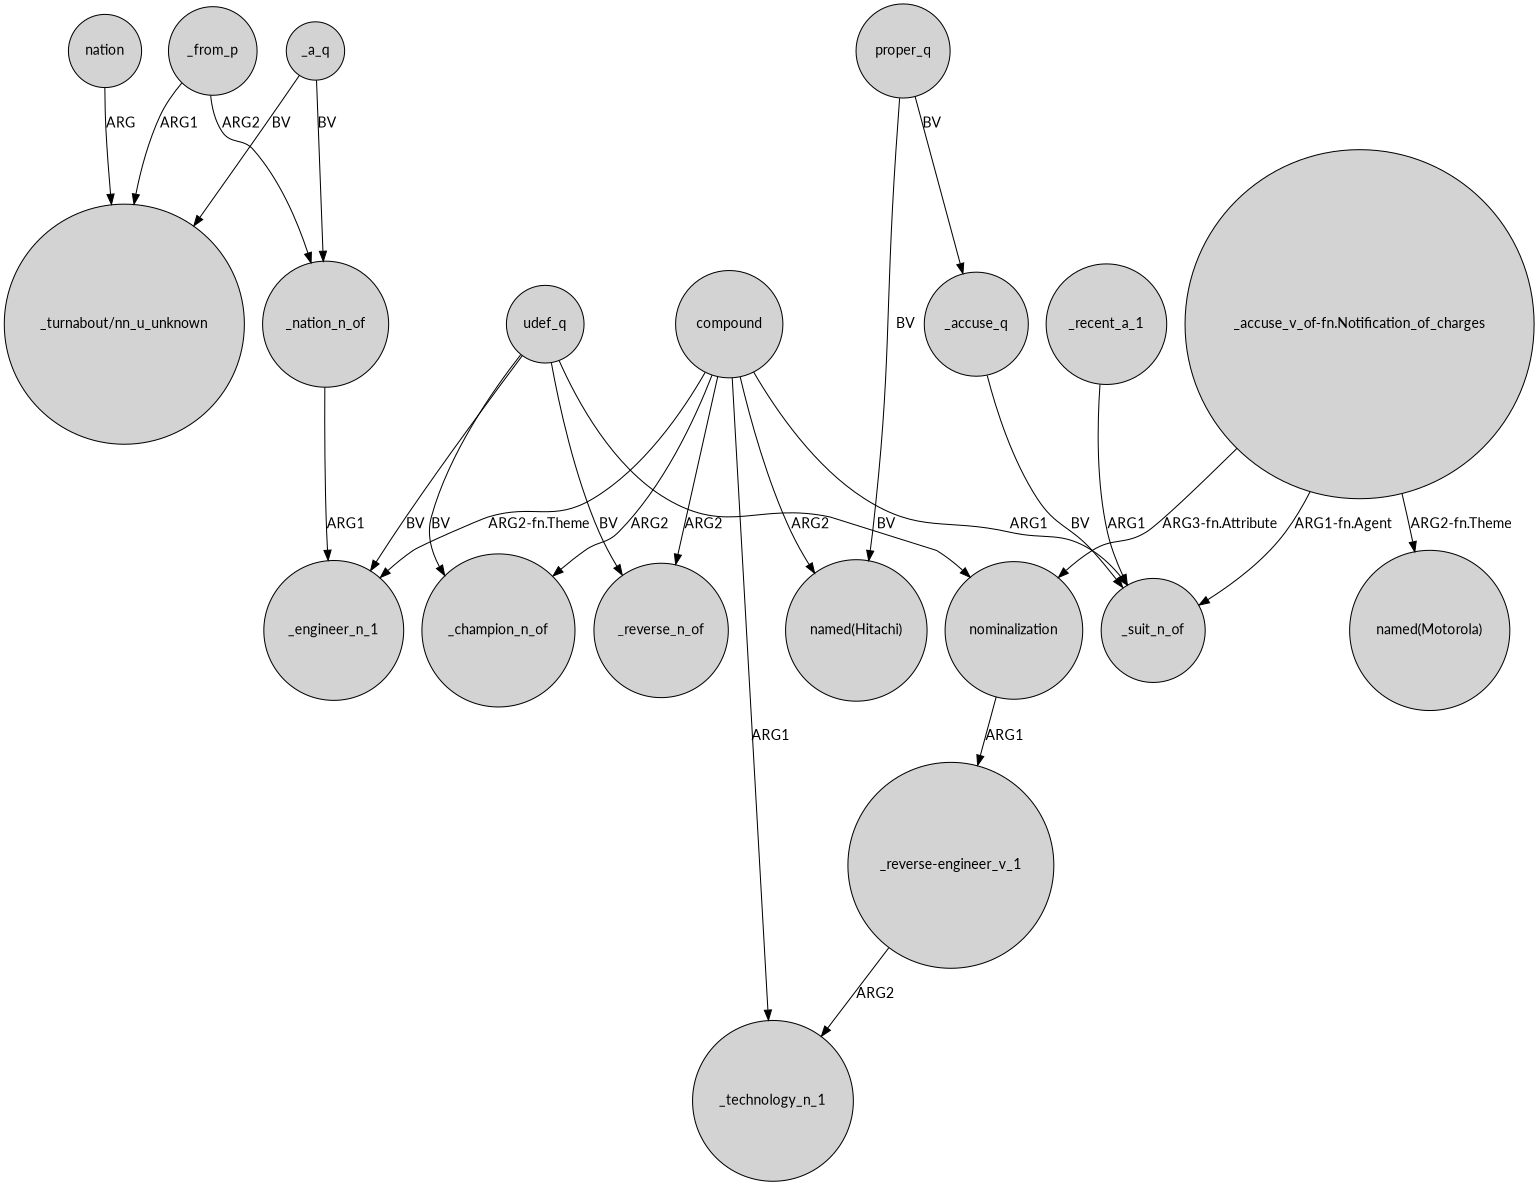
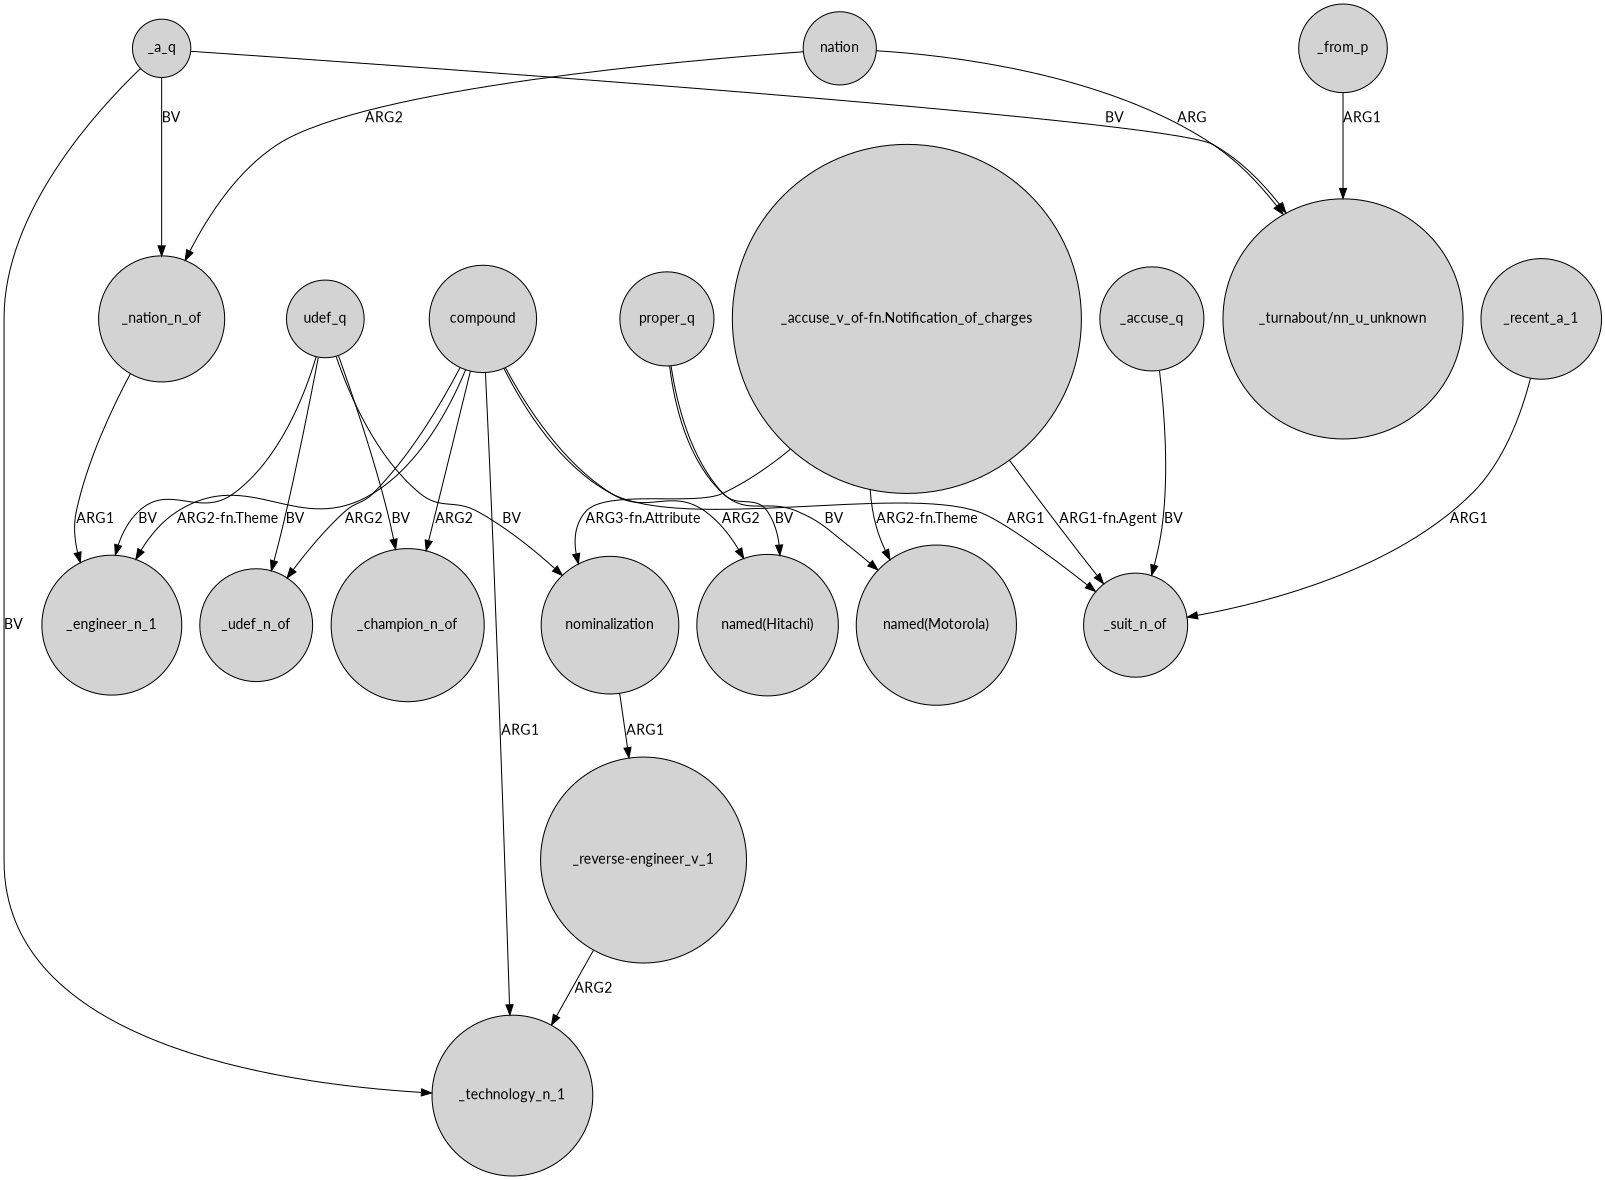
edge "_from_p" -> "_nation_n_of": now "nation" -> "_nation_n_of"
edge "proper_q" -> "_accuse_q": now "proper_q" -> "named(Motorola)"
node "_reverse_n_of": label "_reverse_n_of" -> "_udef_n_of"
edge "_a_q" -> "_technology_n_1": added, label "BV"
